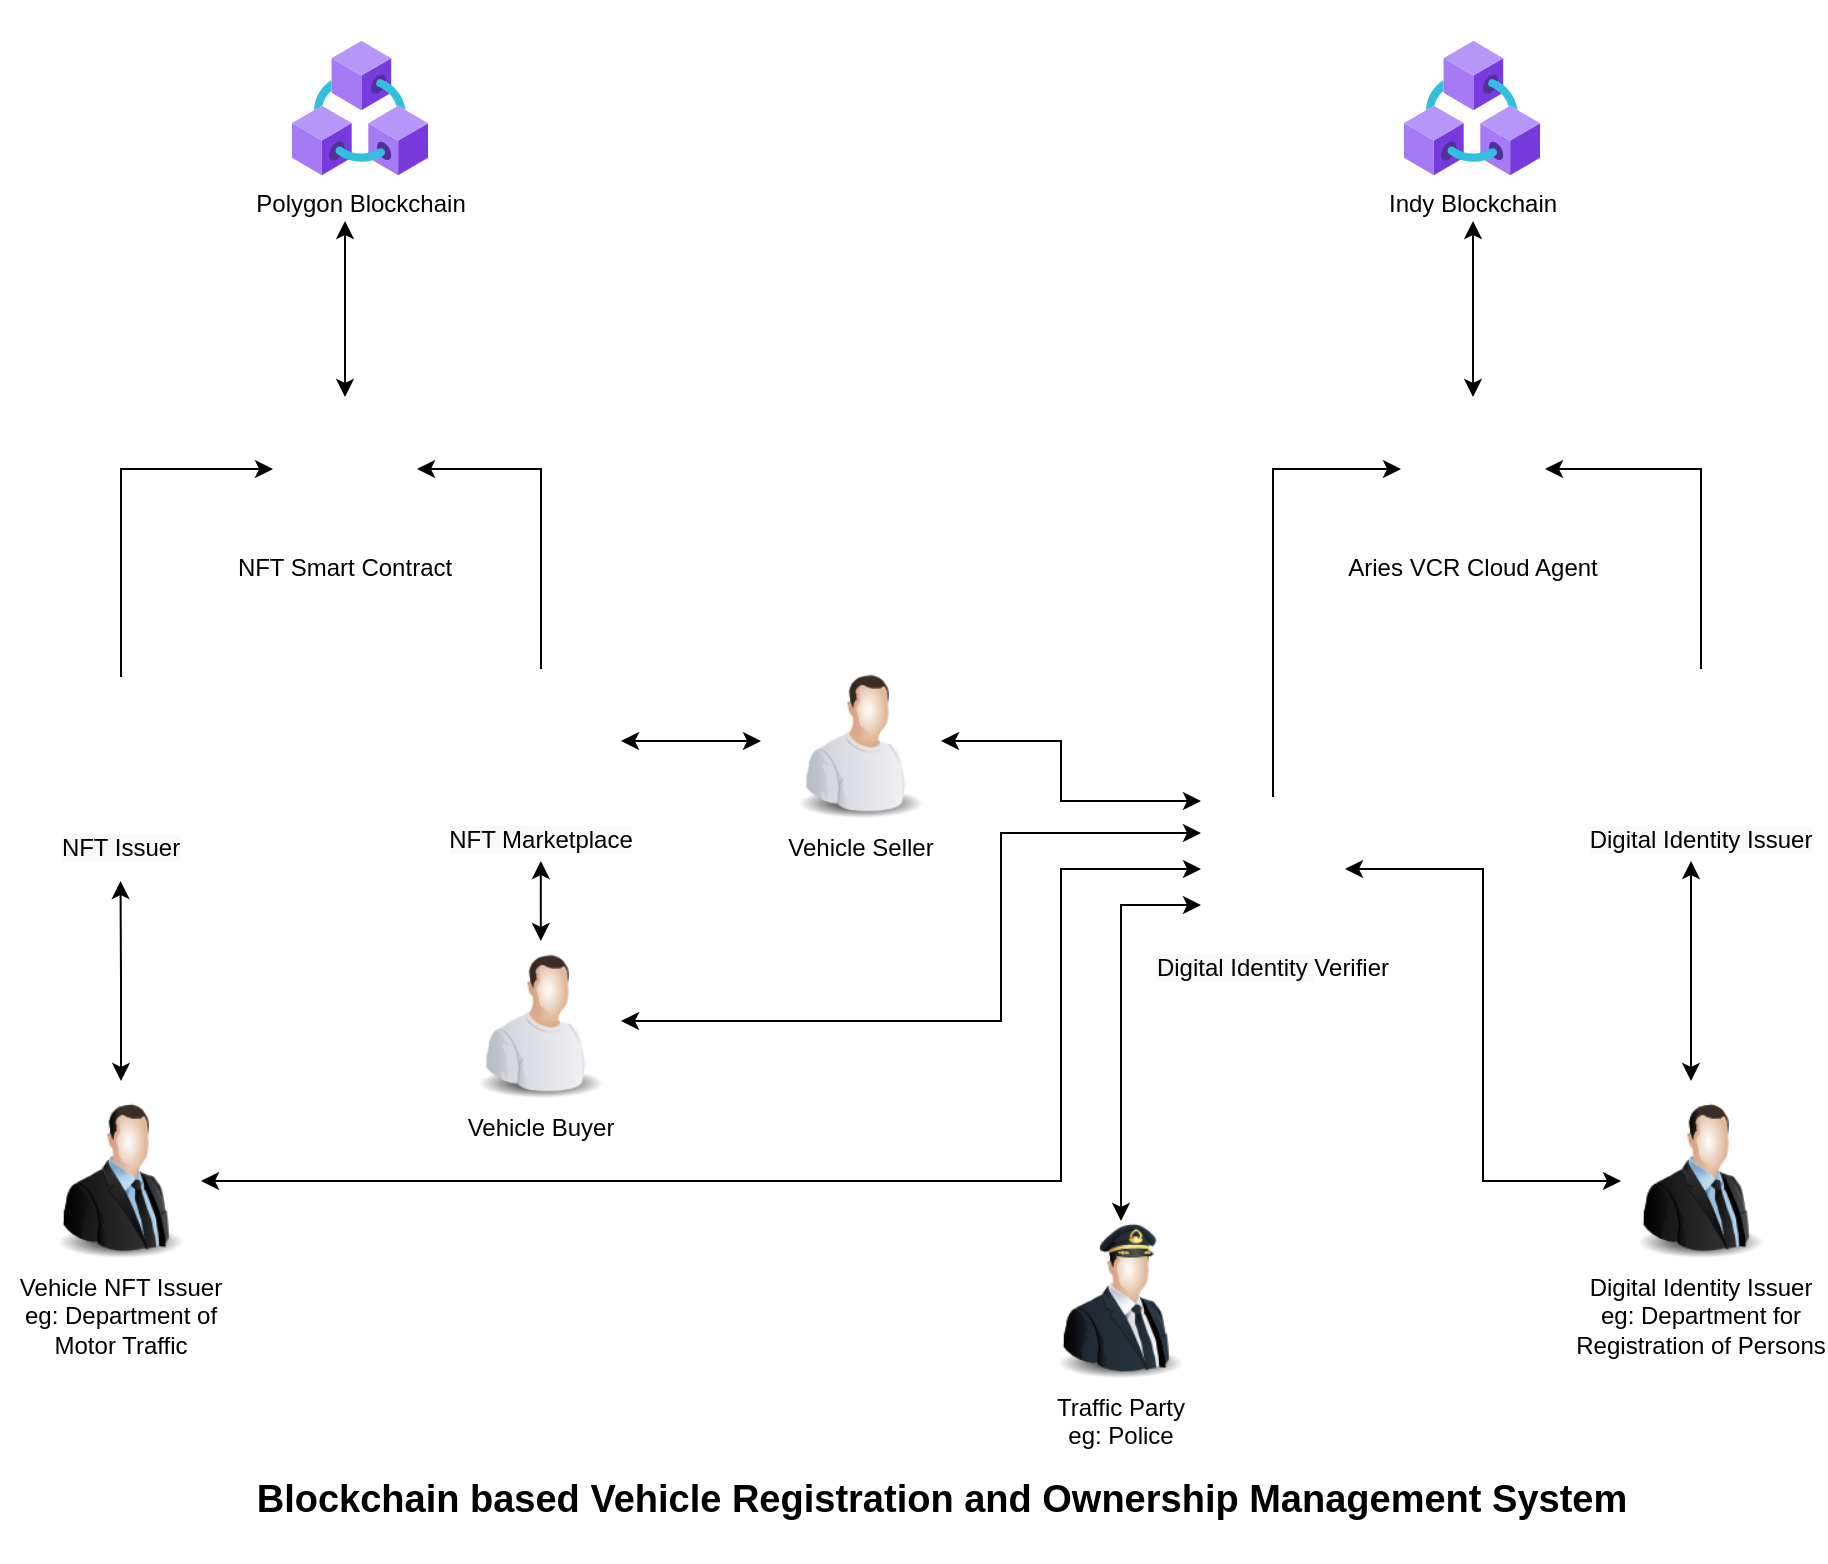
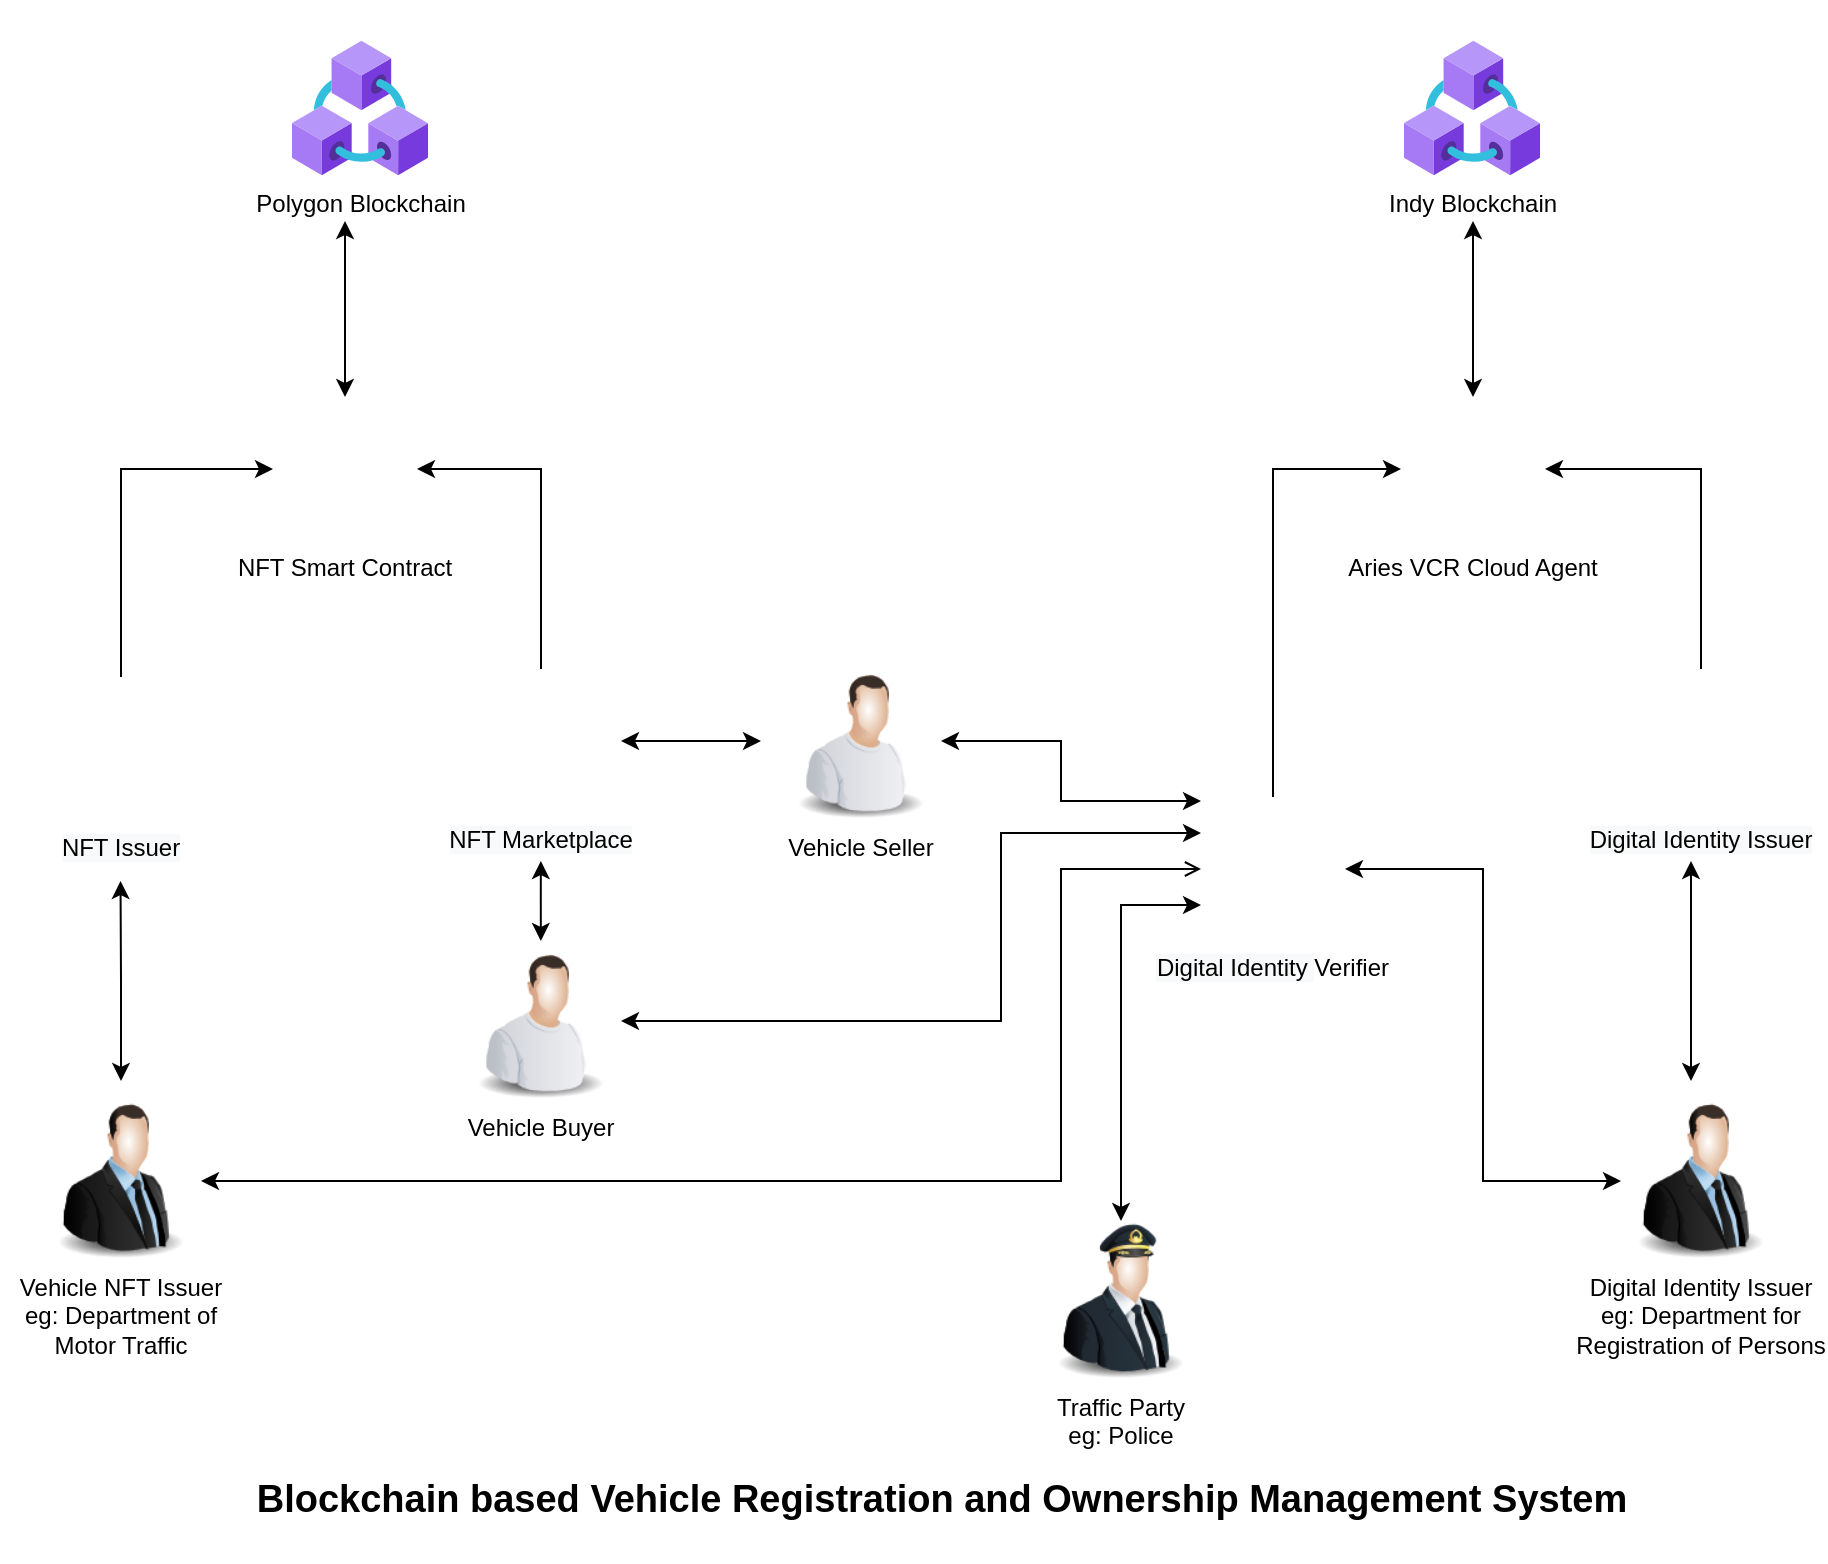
edge "Digital Identity Verifier" -- "Vehicle NFT Issuer eg: Department of Motor Traffic": arrowhead classic -> open
